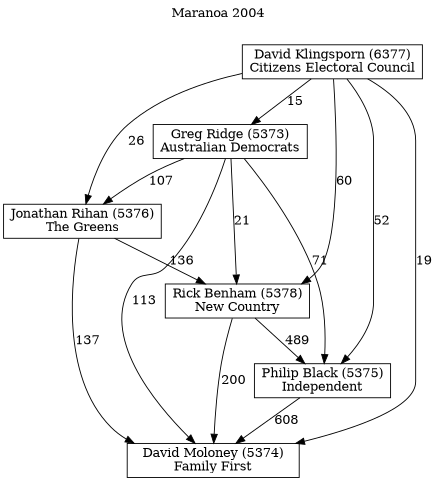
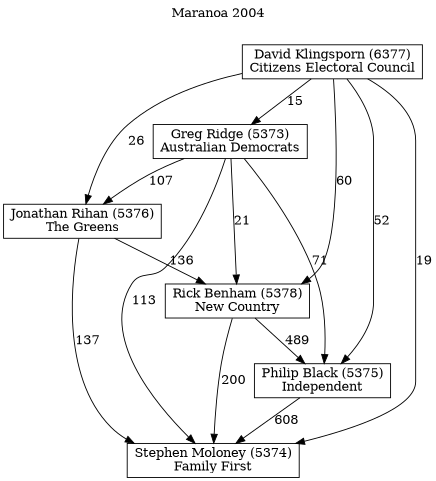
node "David Moloney (5374) Family First": label "David Moloney (5374) Family First" -> "Stephen Moloney (5374) Family First"
